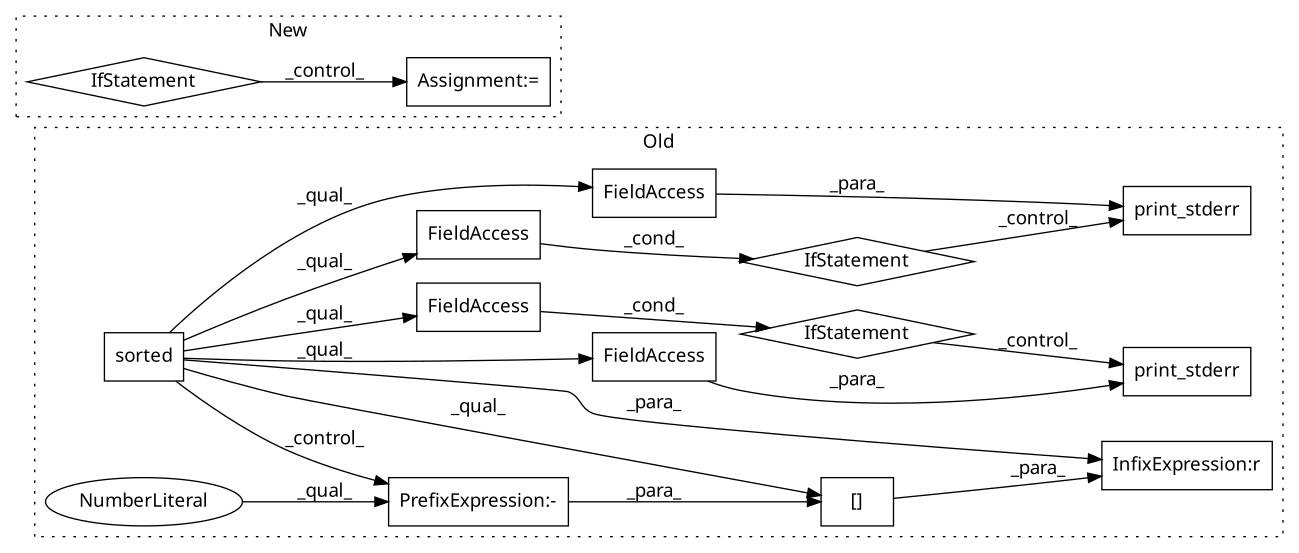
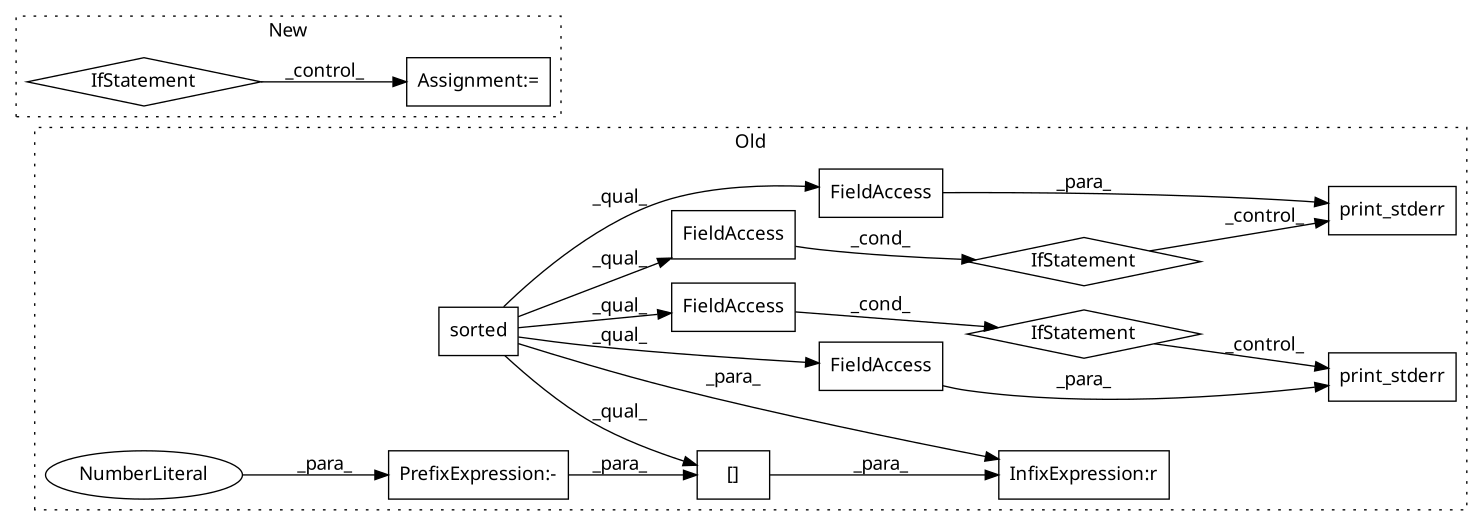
edge "sorted" -> "PrefixExpression:-": removed, label "_control_"
edge "NumberLiteral" -> "PrefixExpression:-": label "_qual_" -> "_para_"
